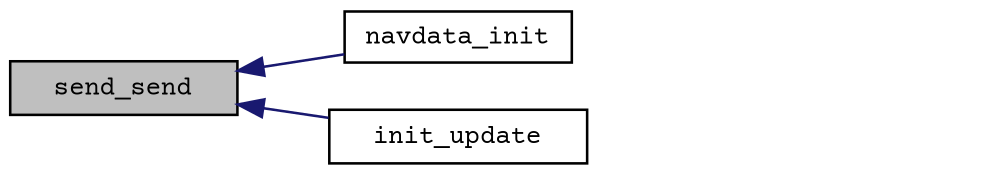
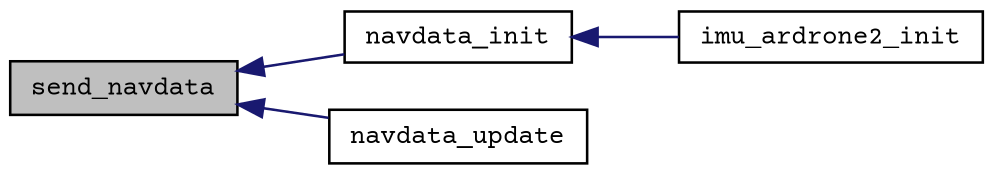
node "imu_ardrone2_init": added
node "send_send": label "send_send" -> "send_navdata"
node "init_update": label "init_update" -> "navdata_update"
